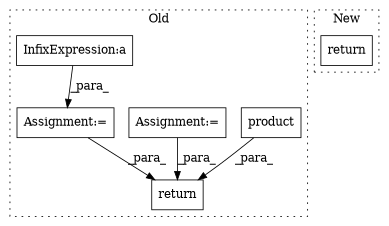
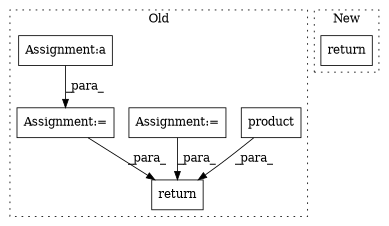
node "InfixExpression:a": label "InfixExpression:a" -> "Assignment:a"
